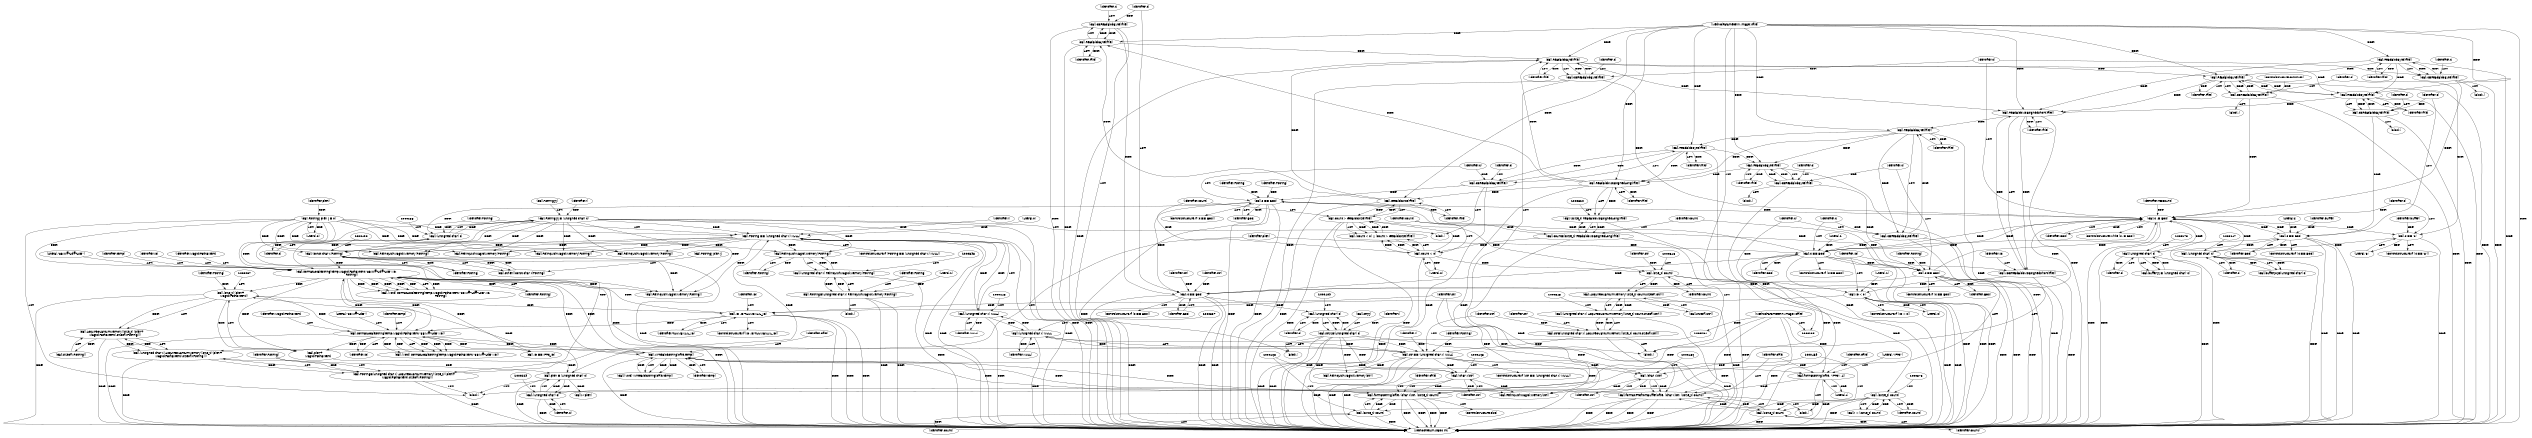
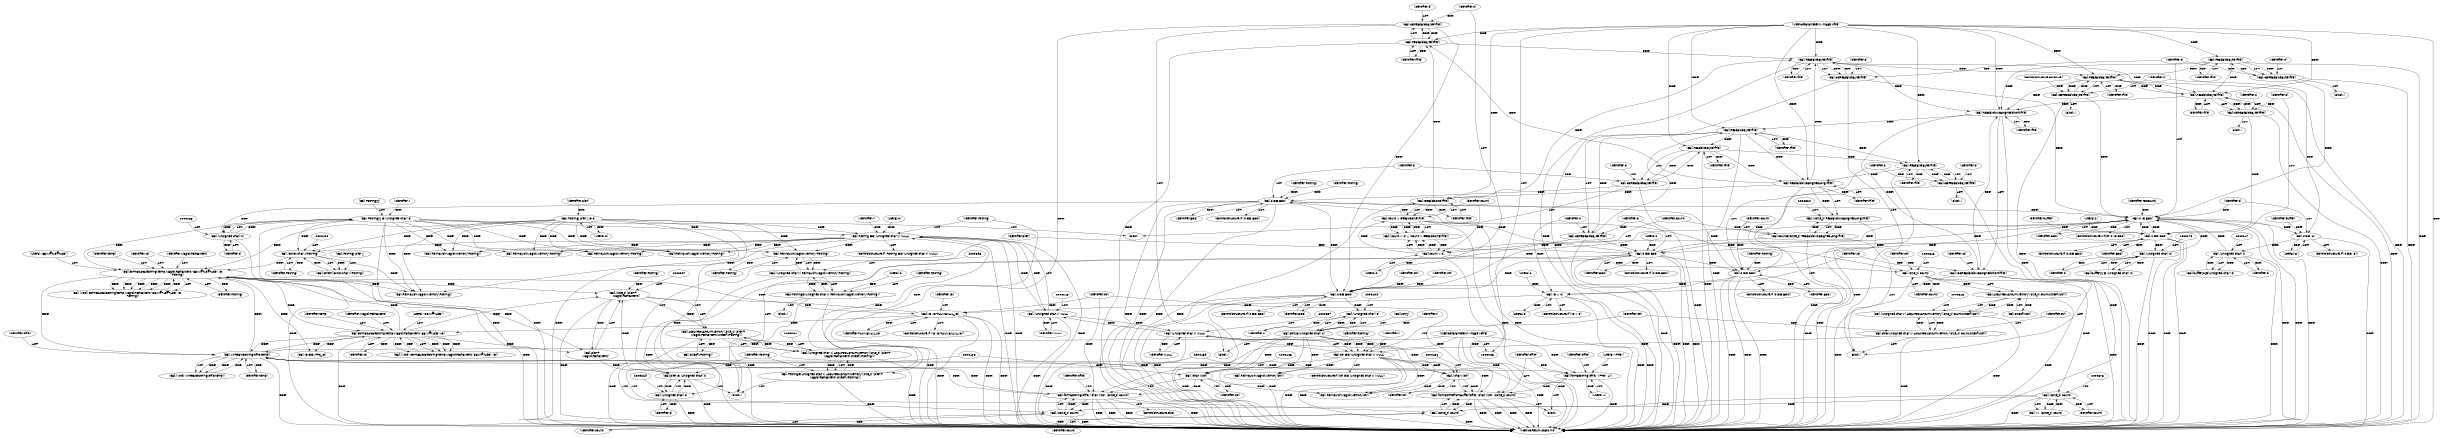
edge "(MethodParameterIn,Image *ofile)" -> "1000234": now "(MethodParameterIn,Image *ofile)" -> "(Call,WriteBlobString(ofile,temp))"
node "(Call,i<plen)": removed
